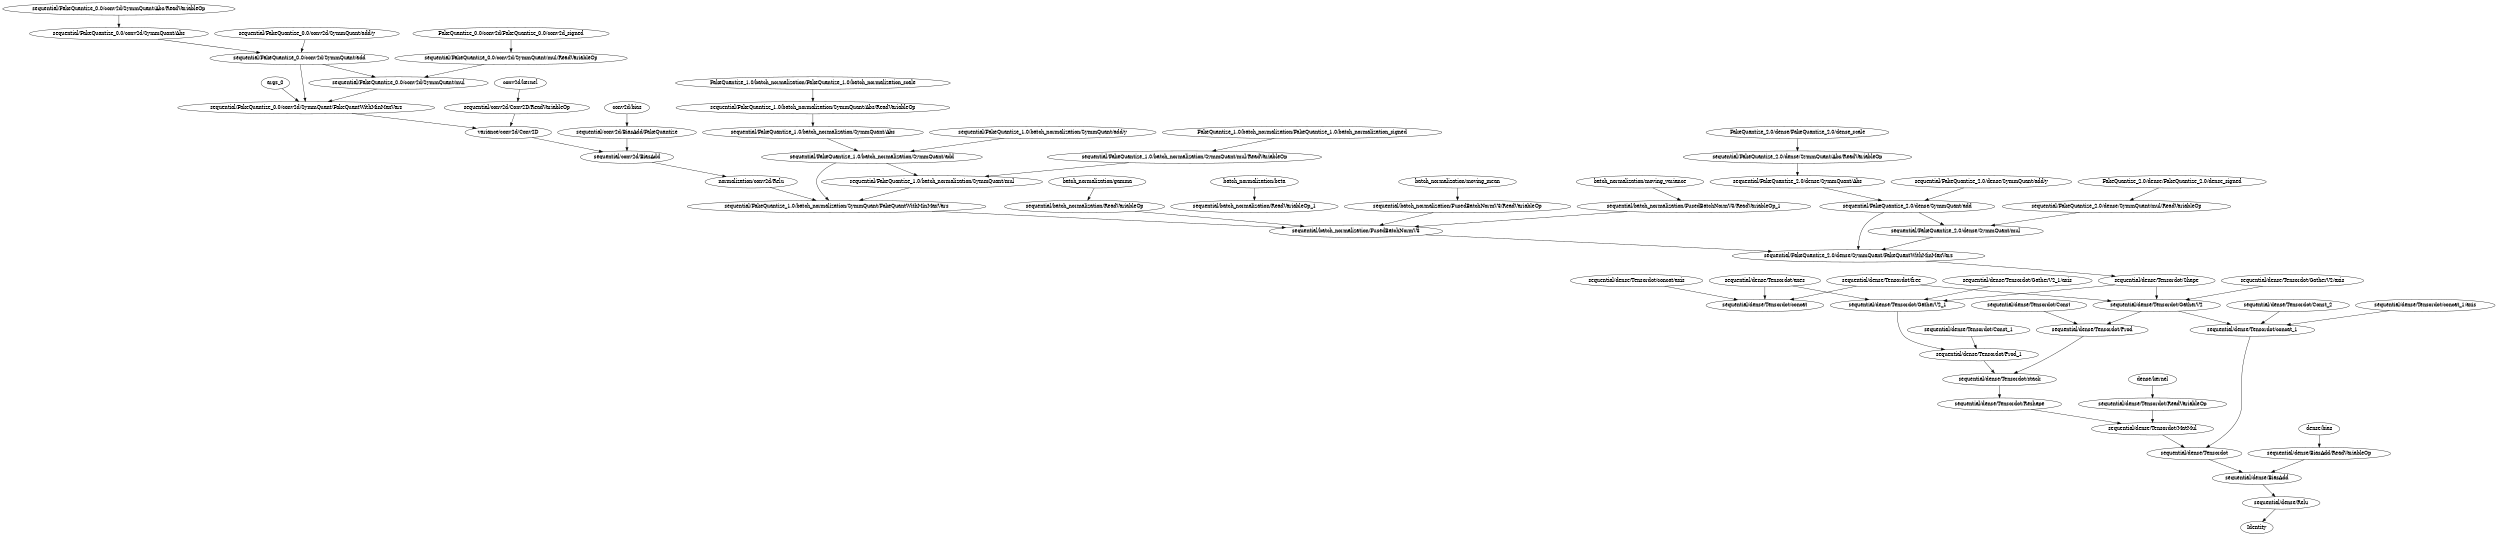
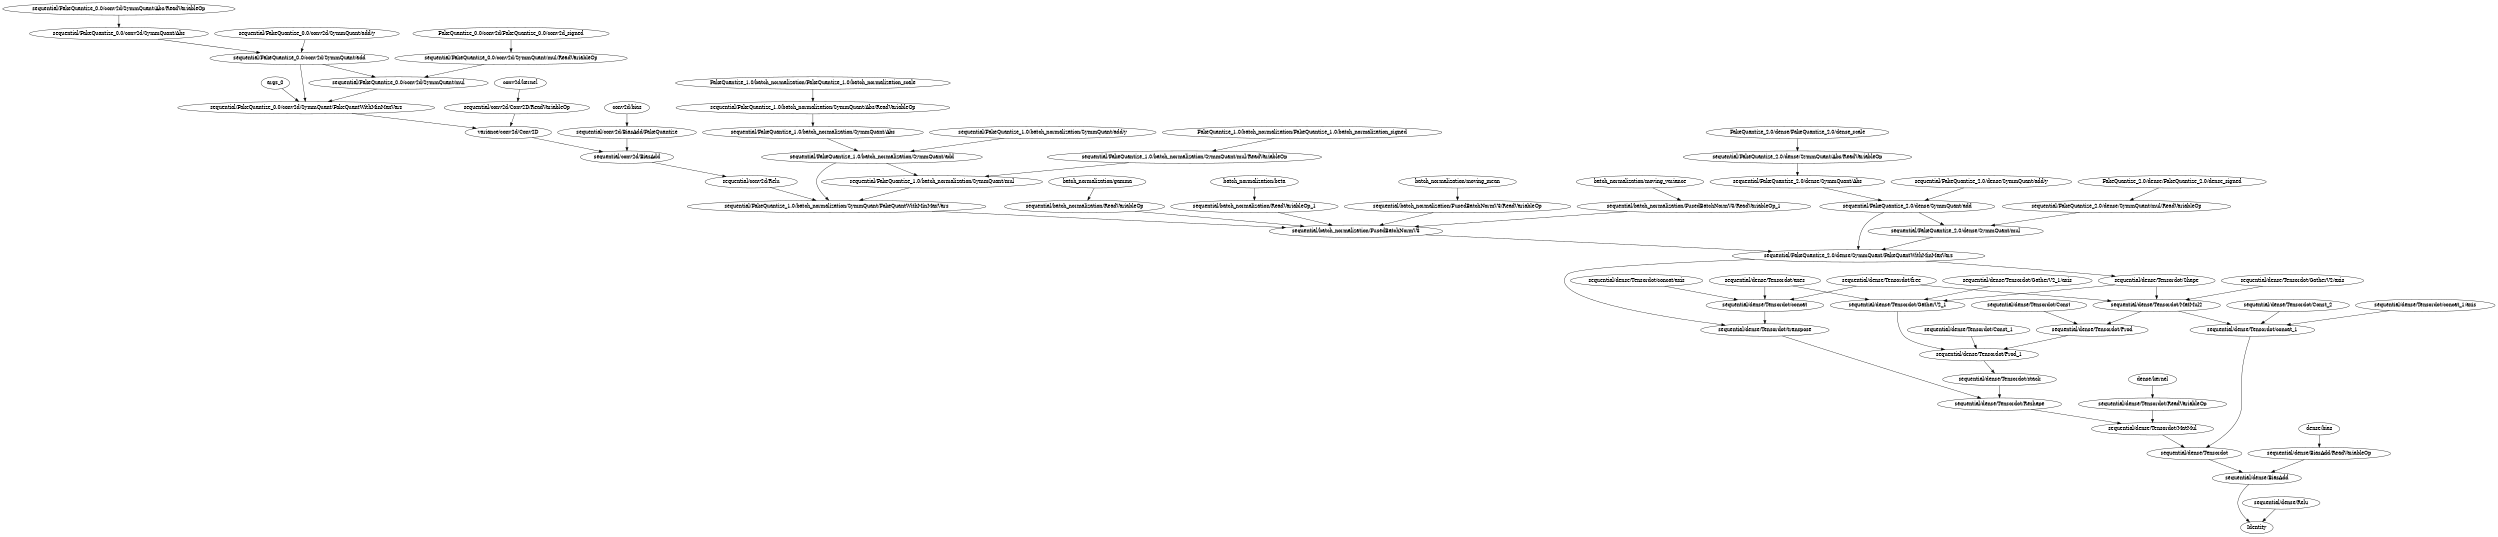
node "normalization/conv2d/Relu": label "normalization/conv2d/Relu" -> "sequential/conv2d/Relu"
edge "sequential/batch_normalization/ReadVariableOp_1" -> "sequential/batch_normalization/FusedBatchNormV3": added
node "sequential/dense/Tensordot/GatherV2": label "sequential/dense/Tensordot/GatherV2" -> "sequential/dense/Tensordot/MatMul2"
node "sequential/dense/Tensordot/transpose": added
edge "sequential/dense/Tensordot/Prod" -> "sequential/dense/Tensordot/stack": now "sequential/dense/Tensordot/Prod" -> "sequential/dense/Tensordot/Prod_1"
edge "sequential/dense/BiasAdd" -> "sequential/dense/Relu": now "sequential/dense/BiasAdd" -> "Identity"
